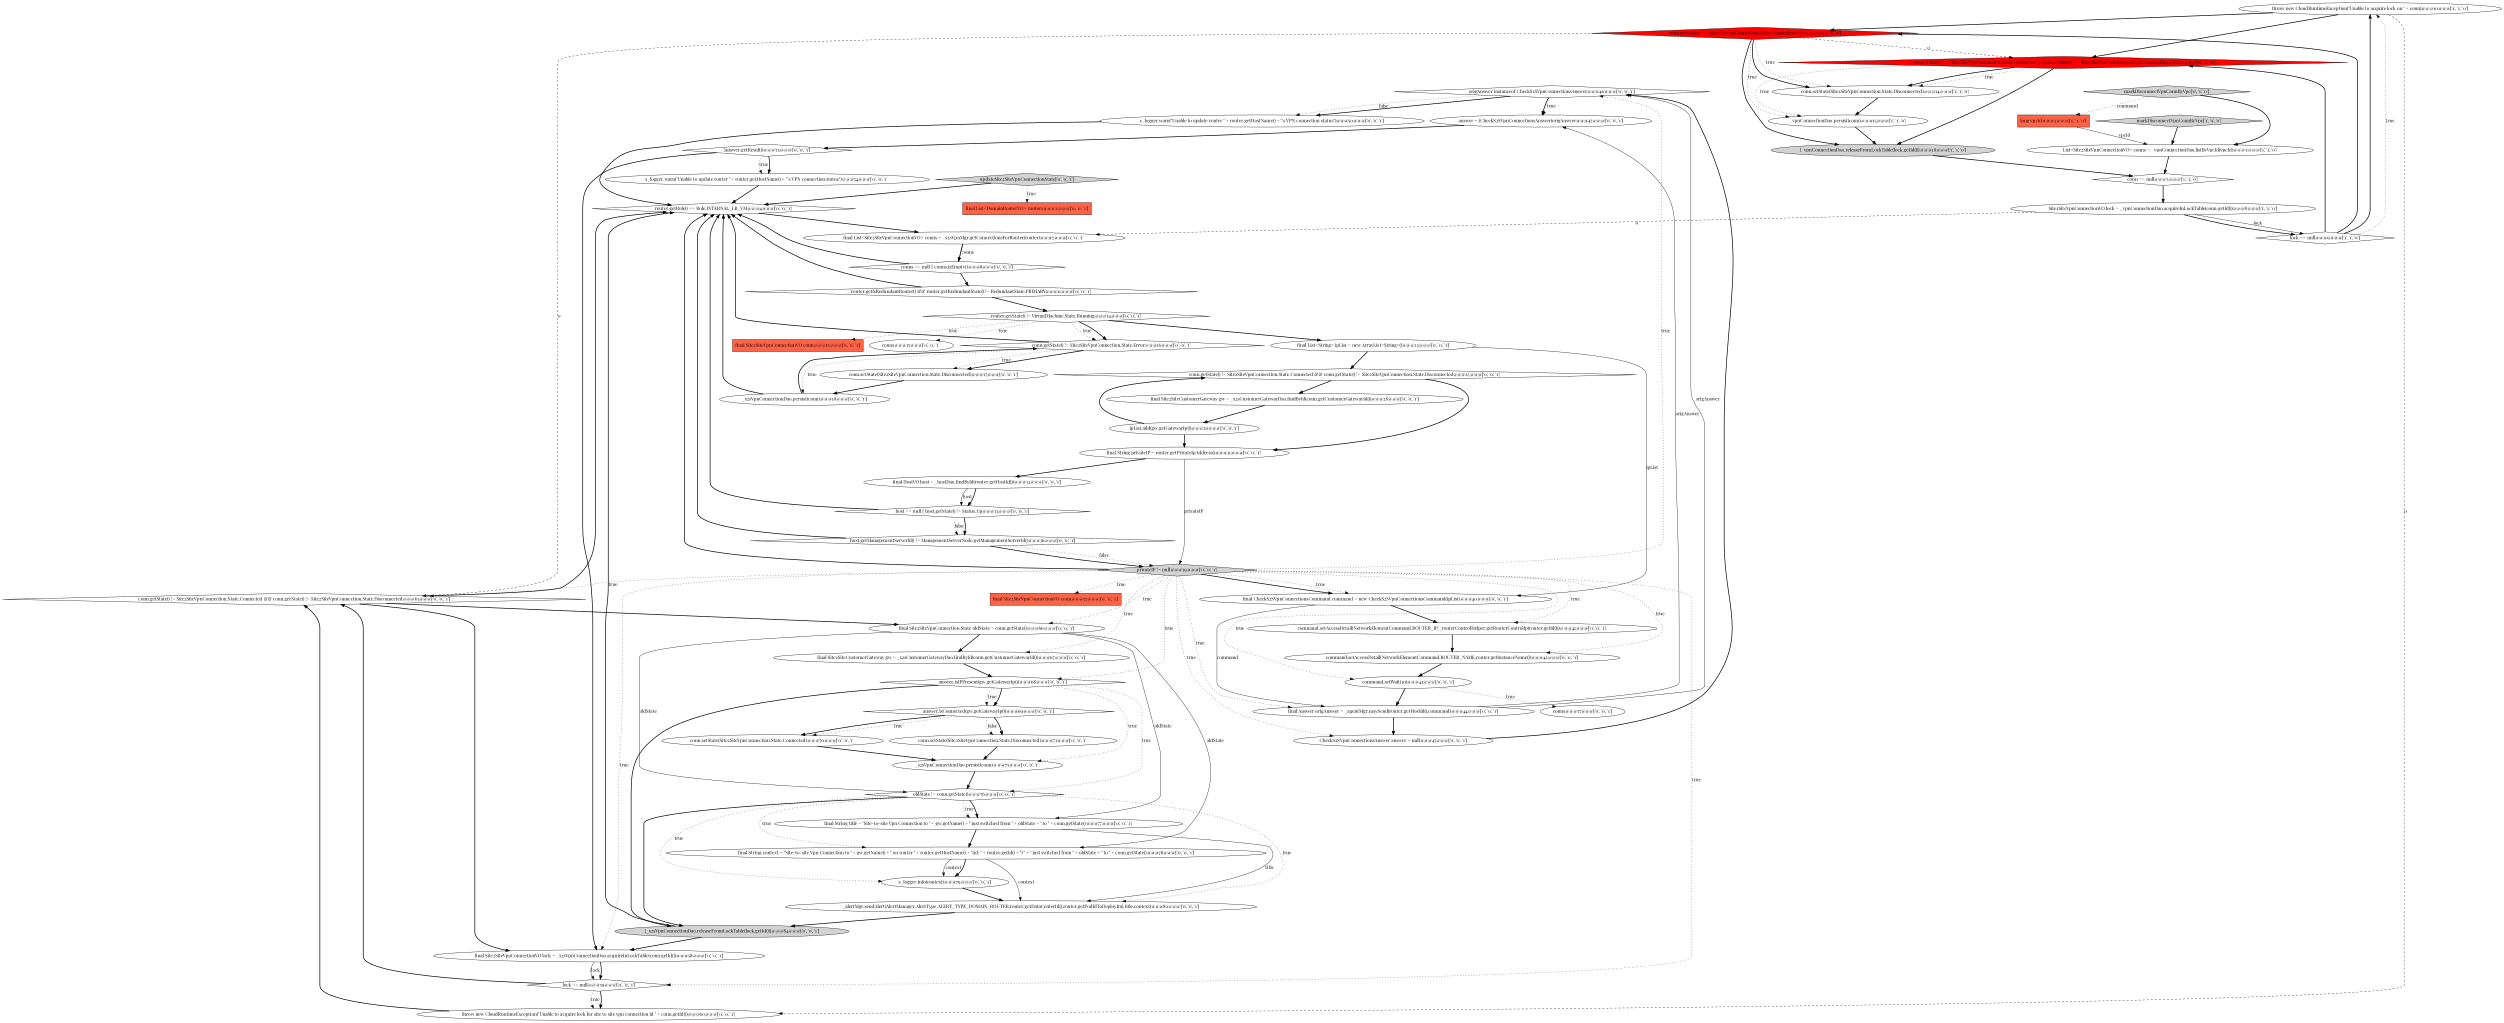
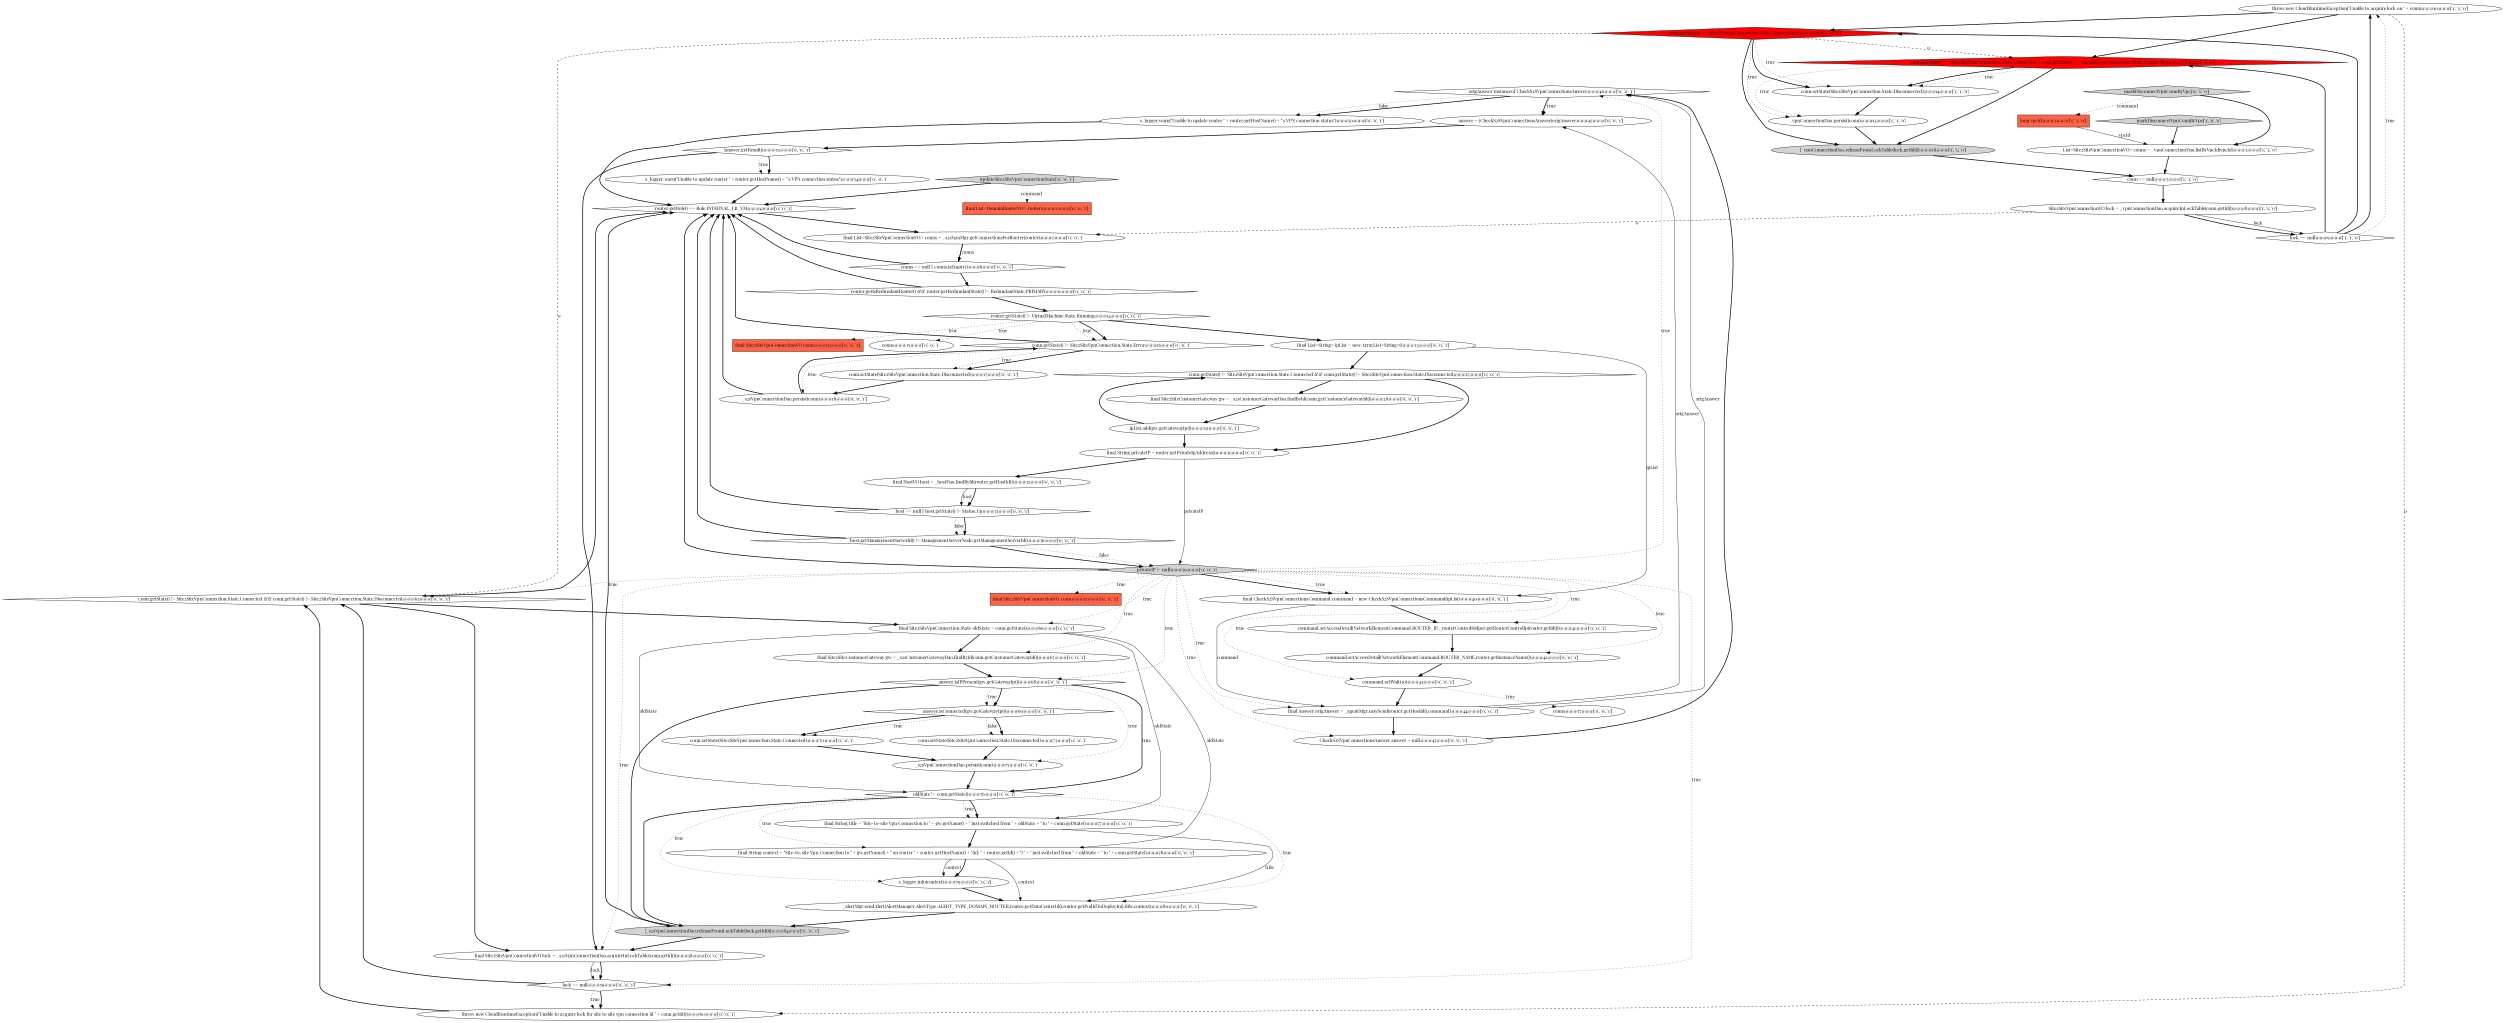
edge "updateSite2SiteVpnConnectionState['0', '0', '1']" -> "final List<DomainRouterVO> routers@@@2@@@['0', '0', '1']": label "true" -> "command"
edge "answer.isIPPresent(gw.getGatewayIp())@@@68@@@['0', '0', '1']" -> "oldState != conn.getState()@@@76@@@['0', '0', '1']": style dotted -> bold
